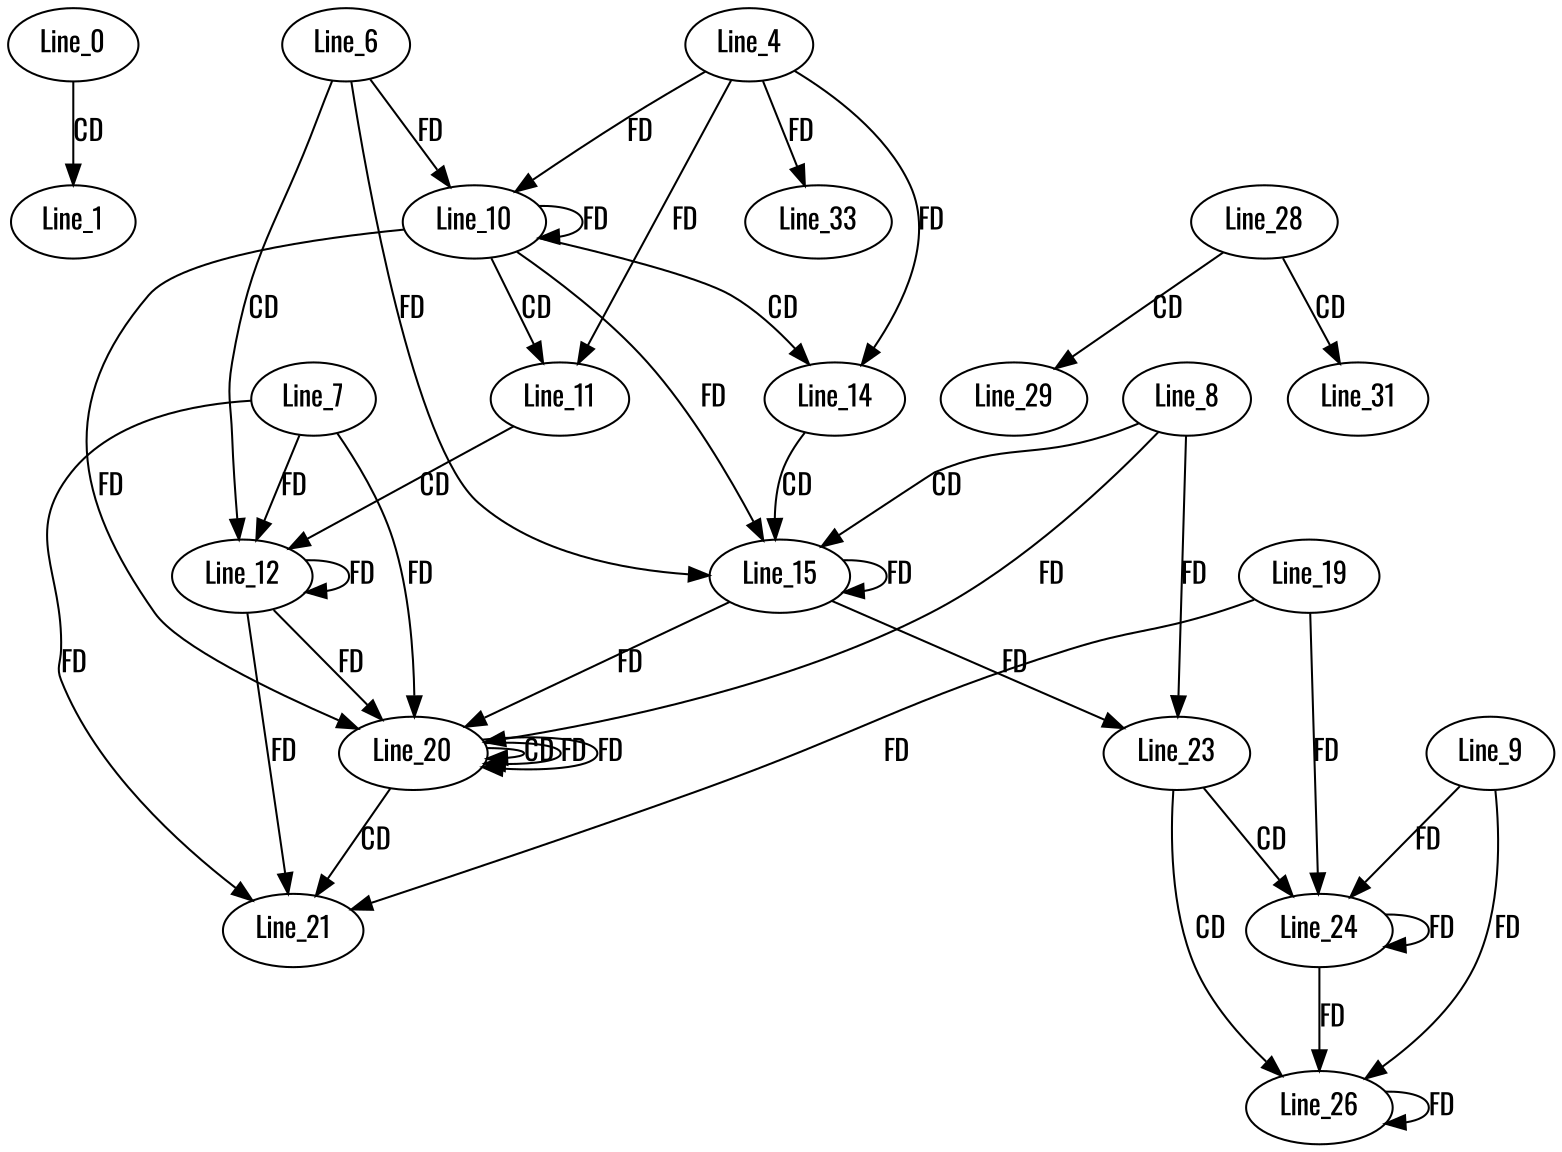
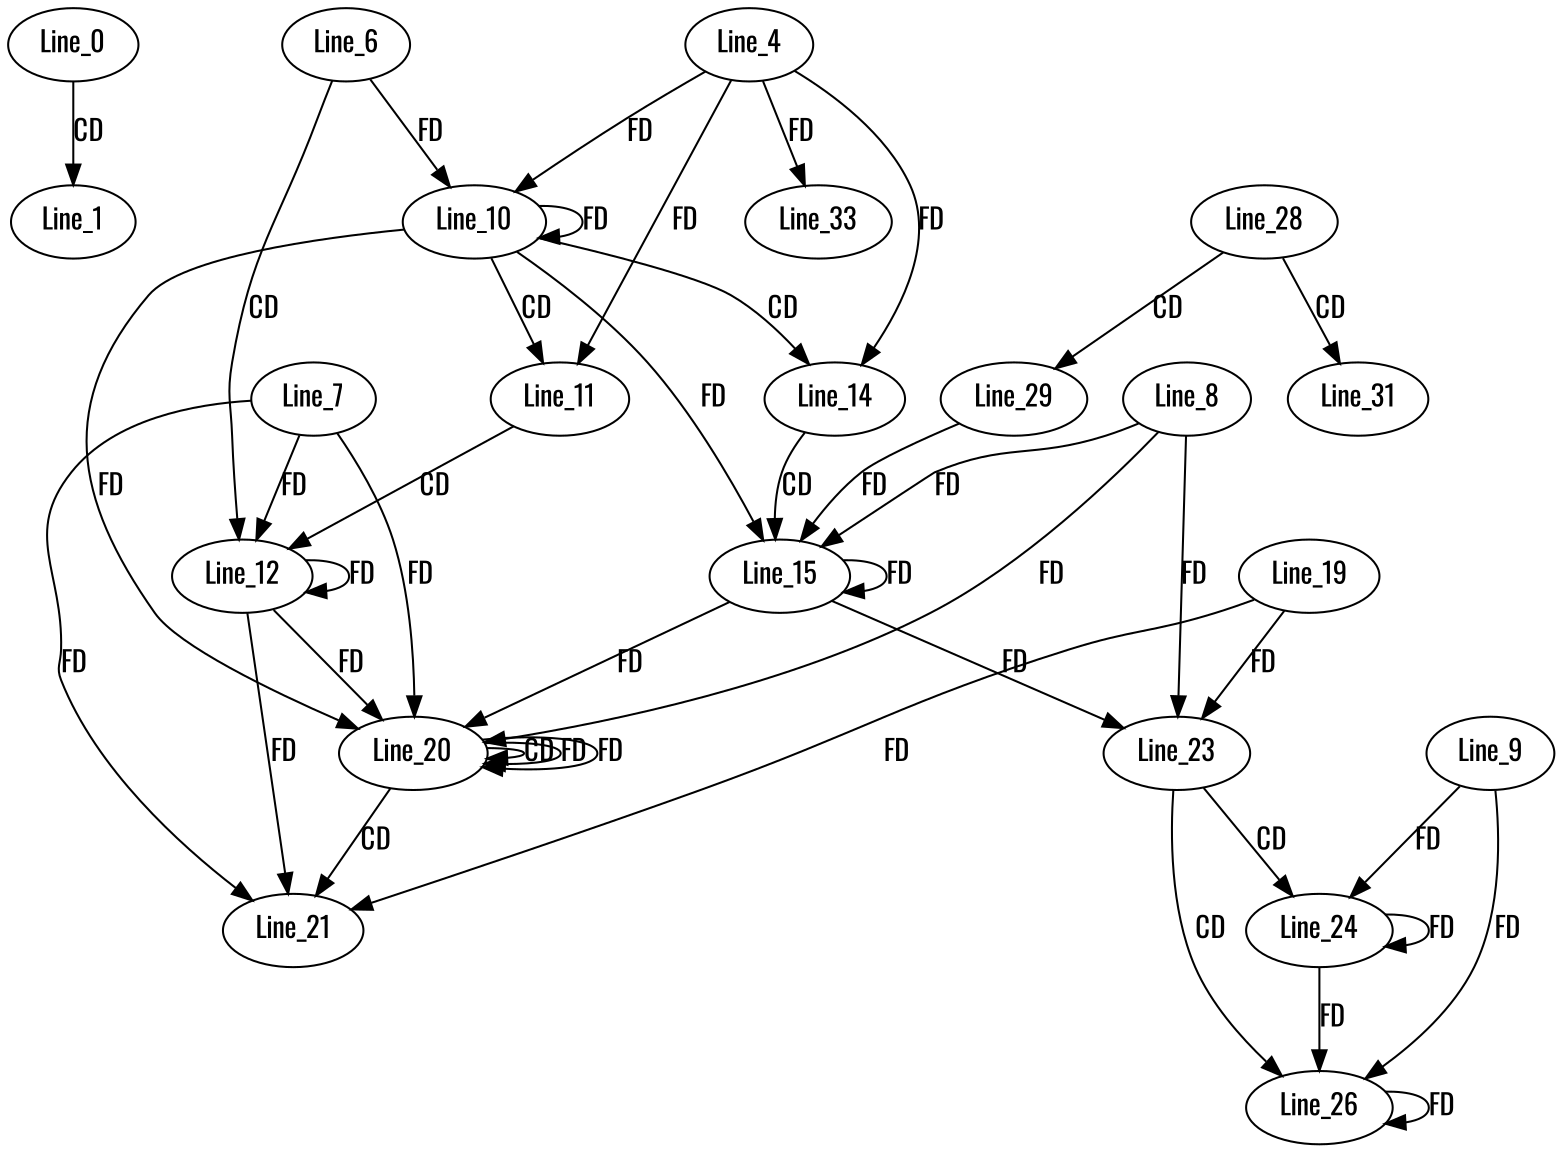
edge "Line_6" -> "Line_15": now "Line_29" -> "Line_15"
edge "Line_8" -> "Line_15": label "CD" -> "FD"
edge "Line_19" -> "Line_24": now "Line_19" -> "Line_23"
